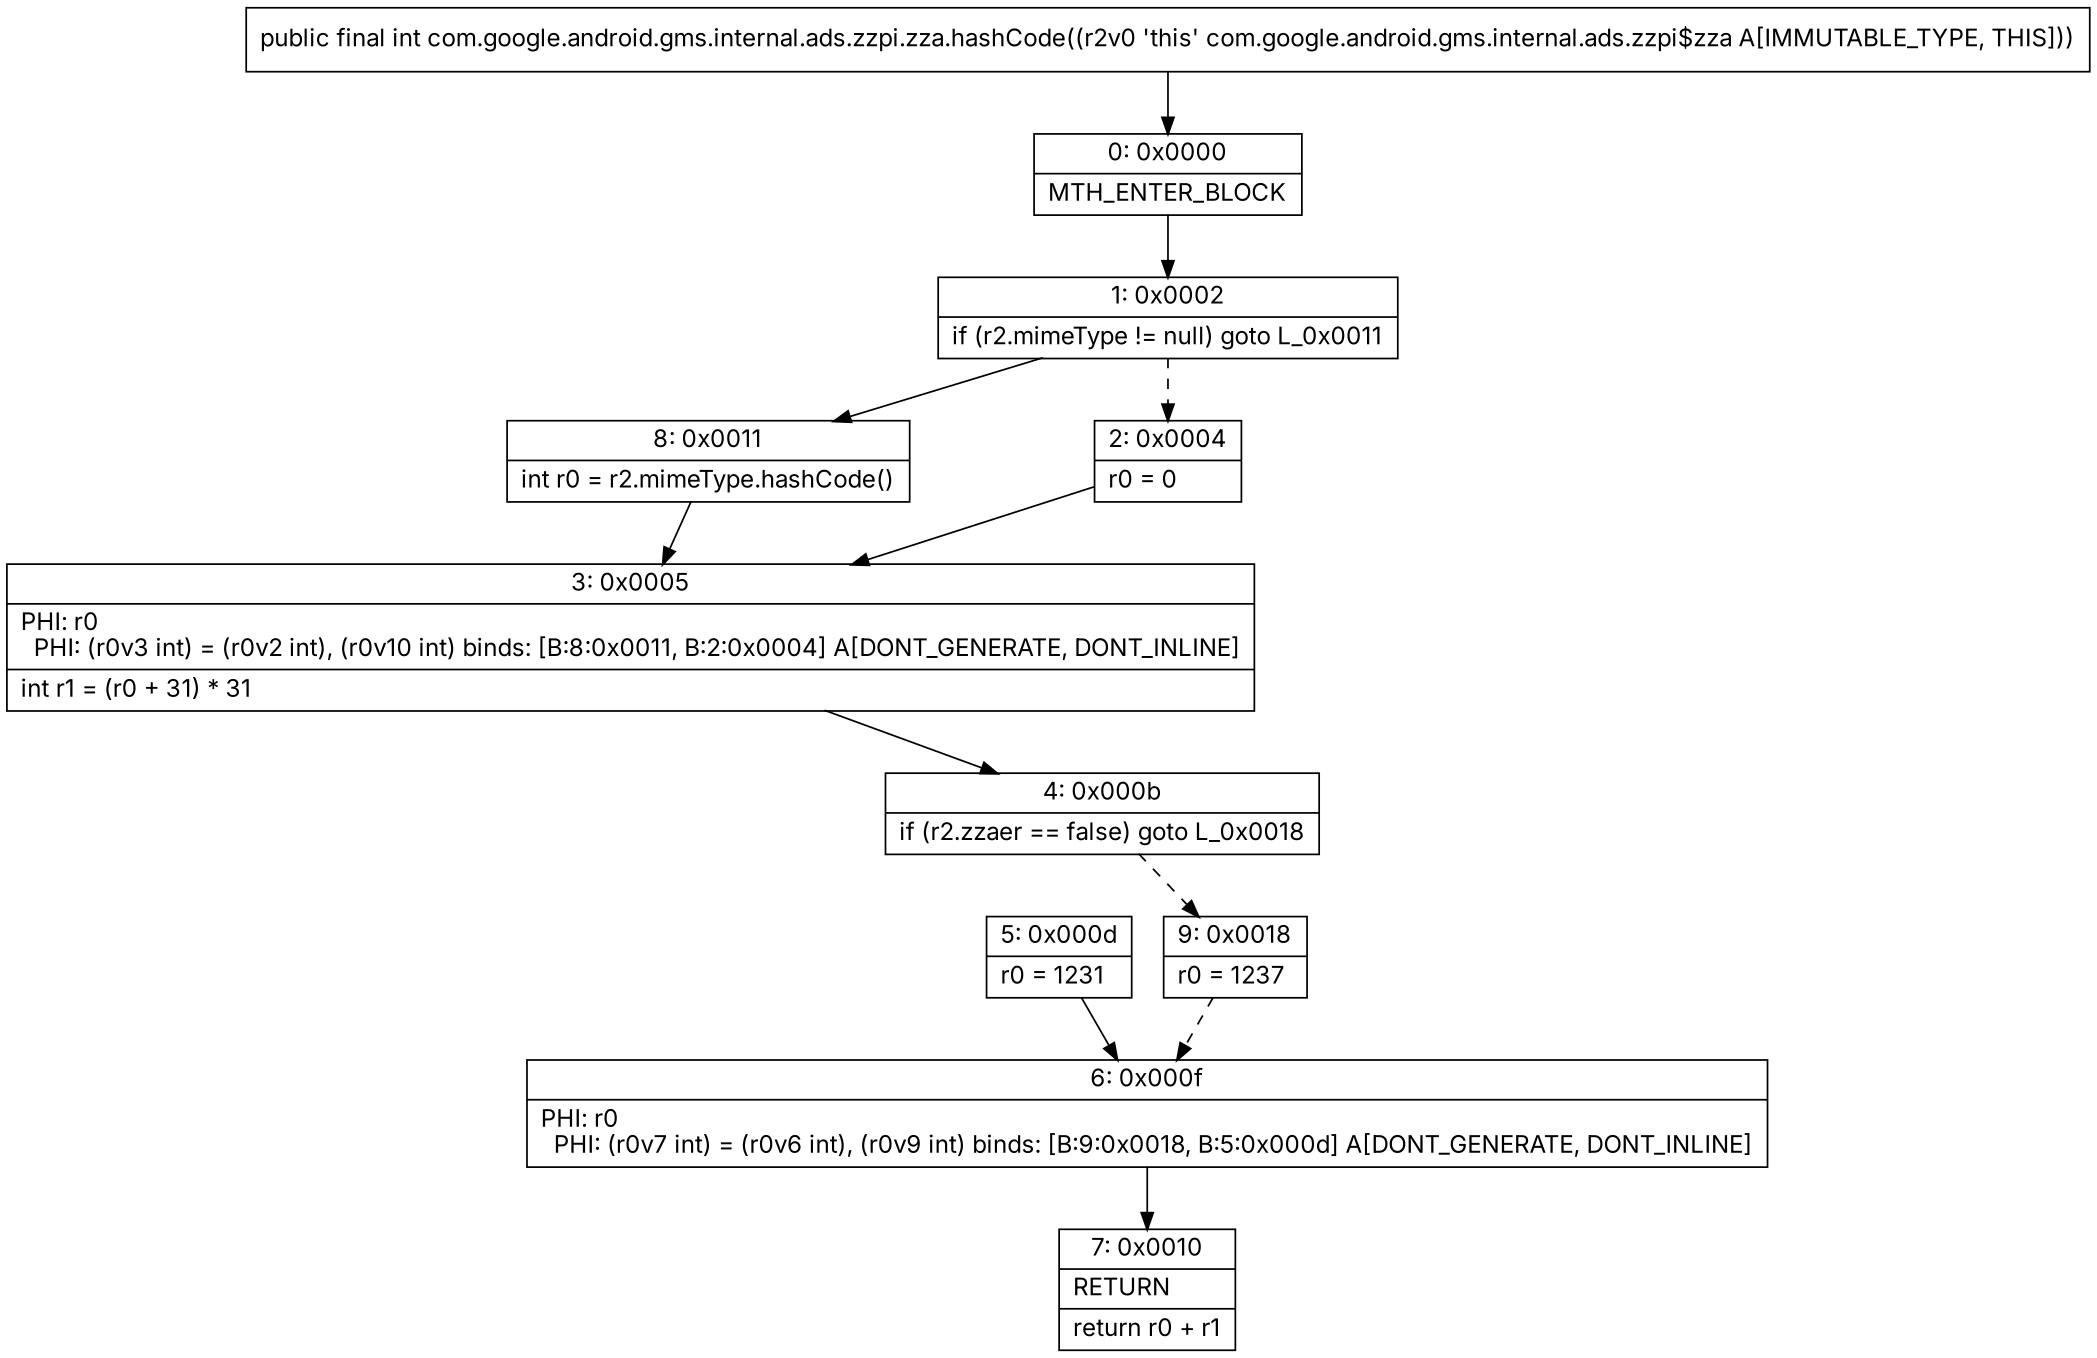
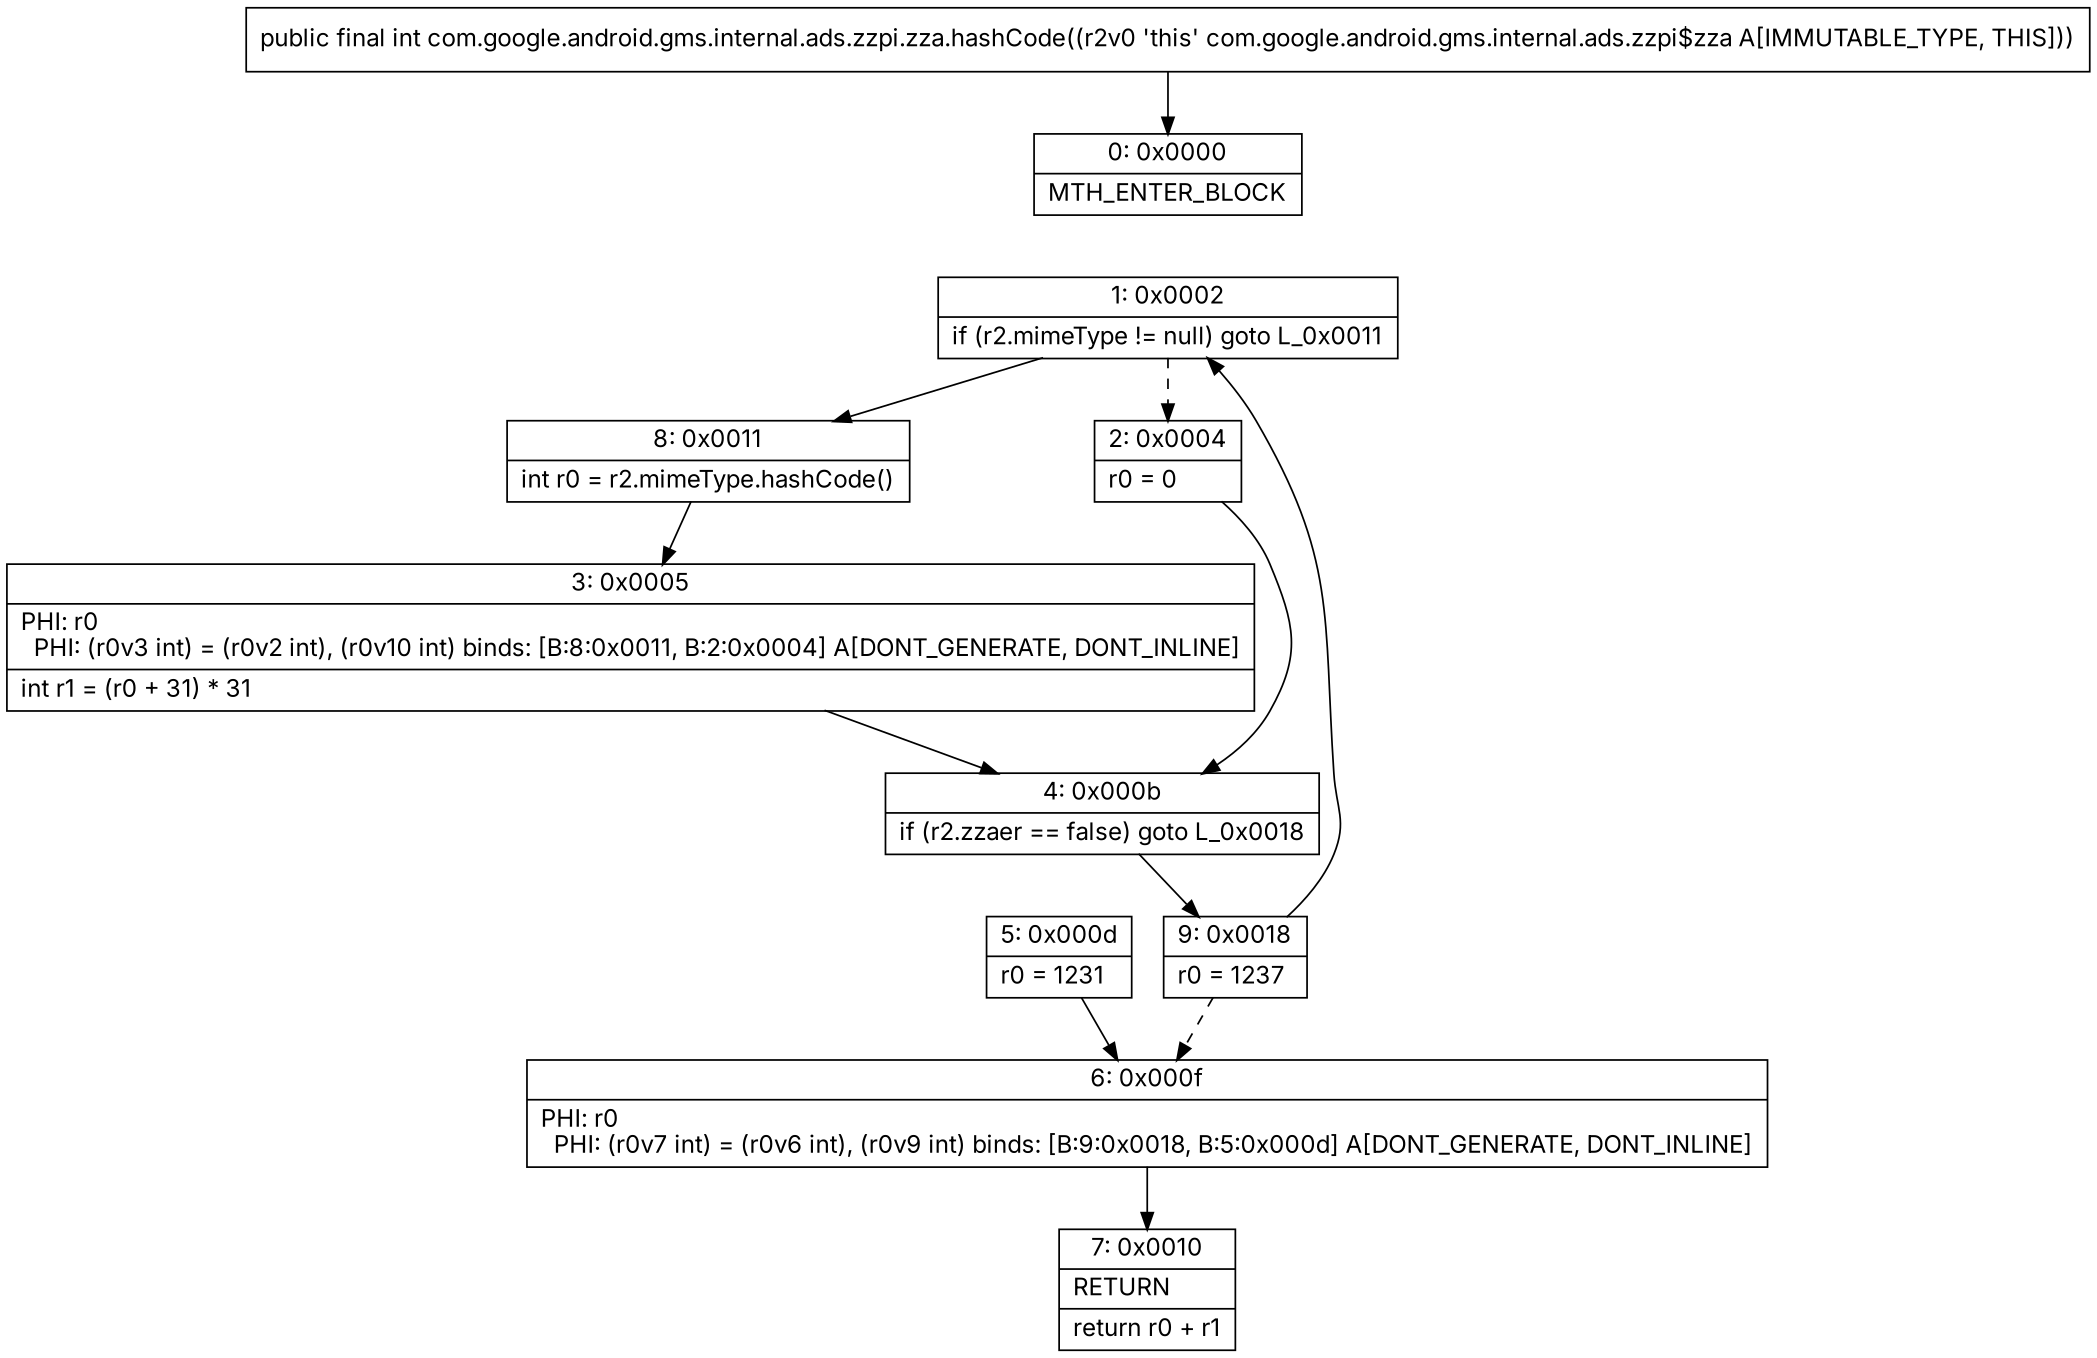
edge "0: 0x0000" -> "1: 0x0002": now "9: 0x0018" -> "1: 0x0002"
edge "2: 0x0004" -> "3: 0x0005": now "2: 0x0004" -> "4: 0x000b"
edge "4: 0x000b" -> "9: 0x0018": style dashed -> solid
